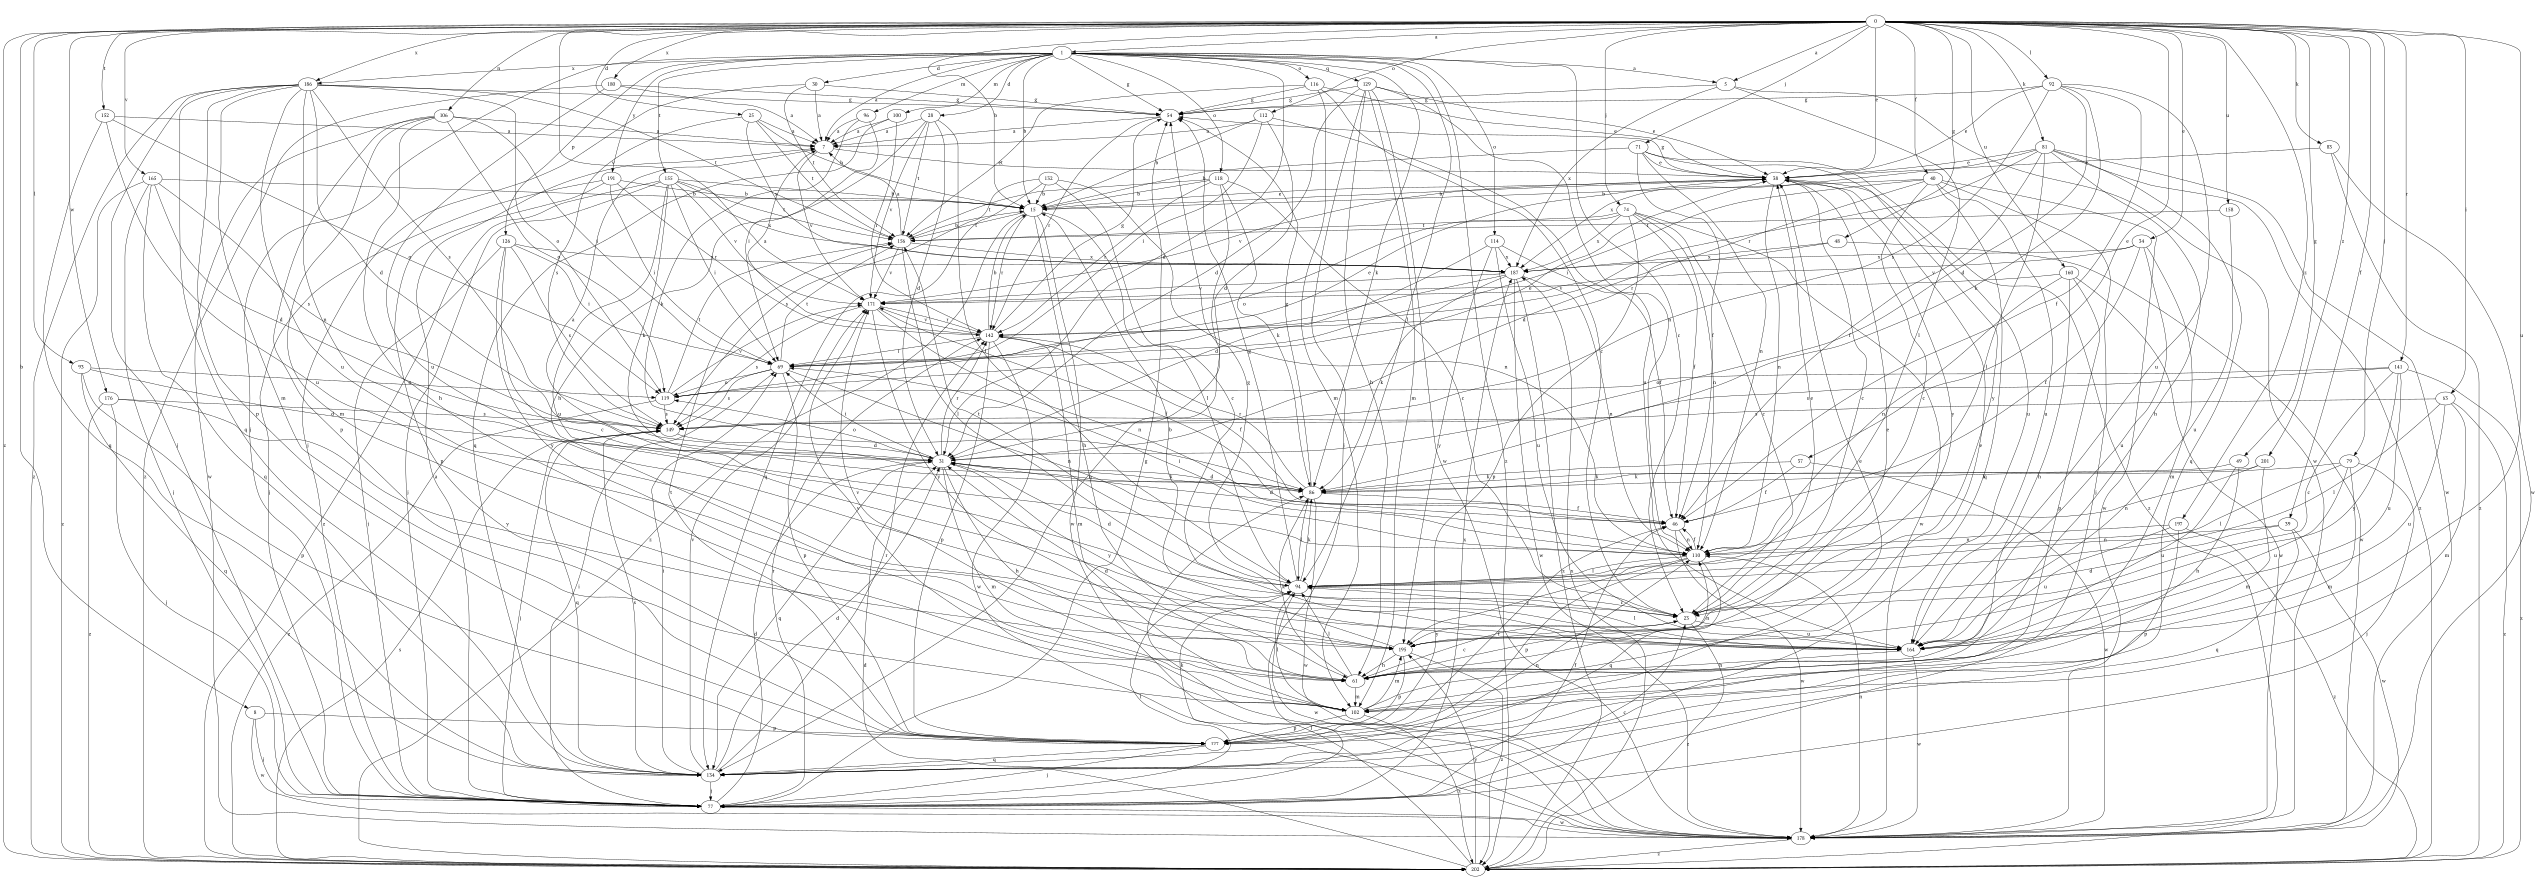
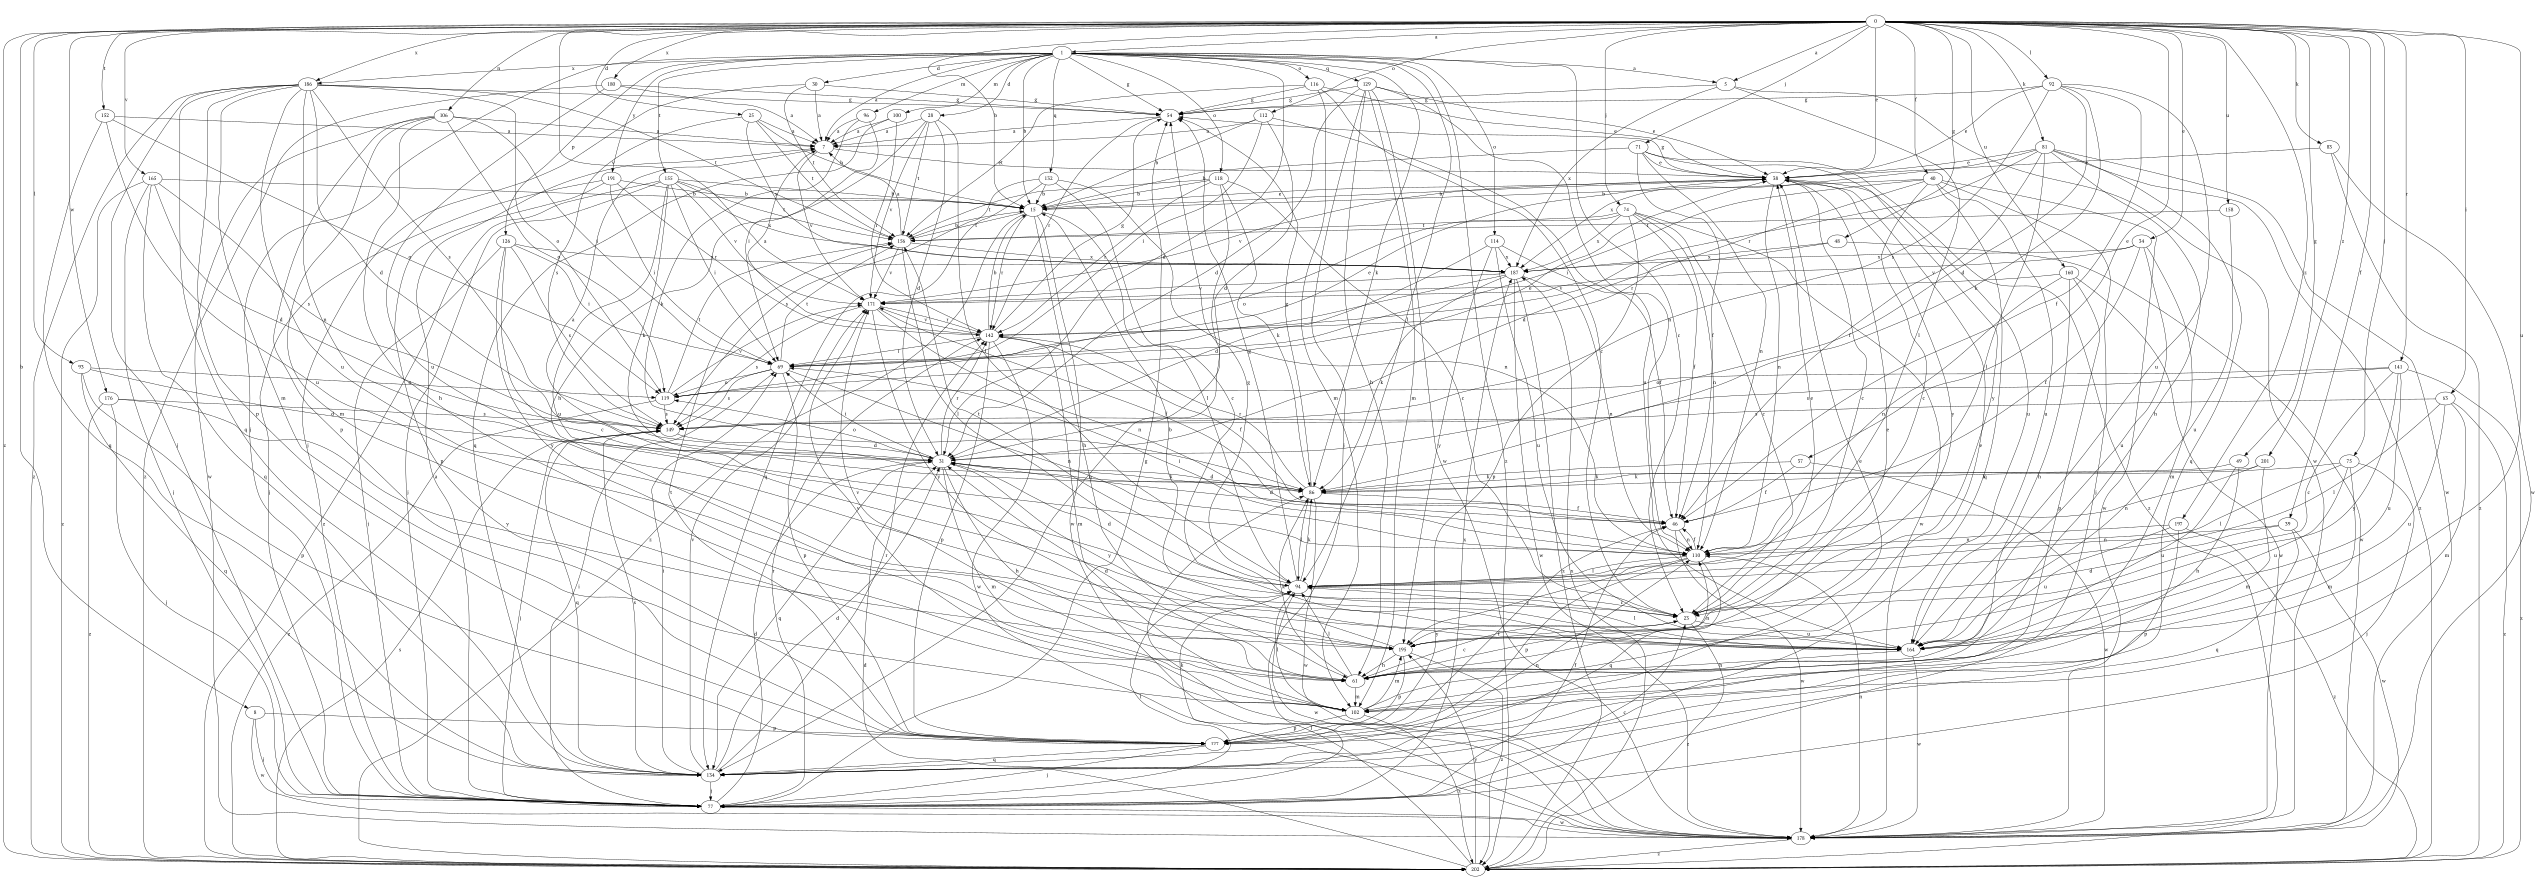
edge "1" -> "132": added, label "q"
node "79": label "79" -> "75"
